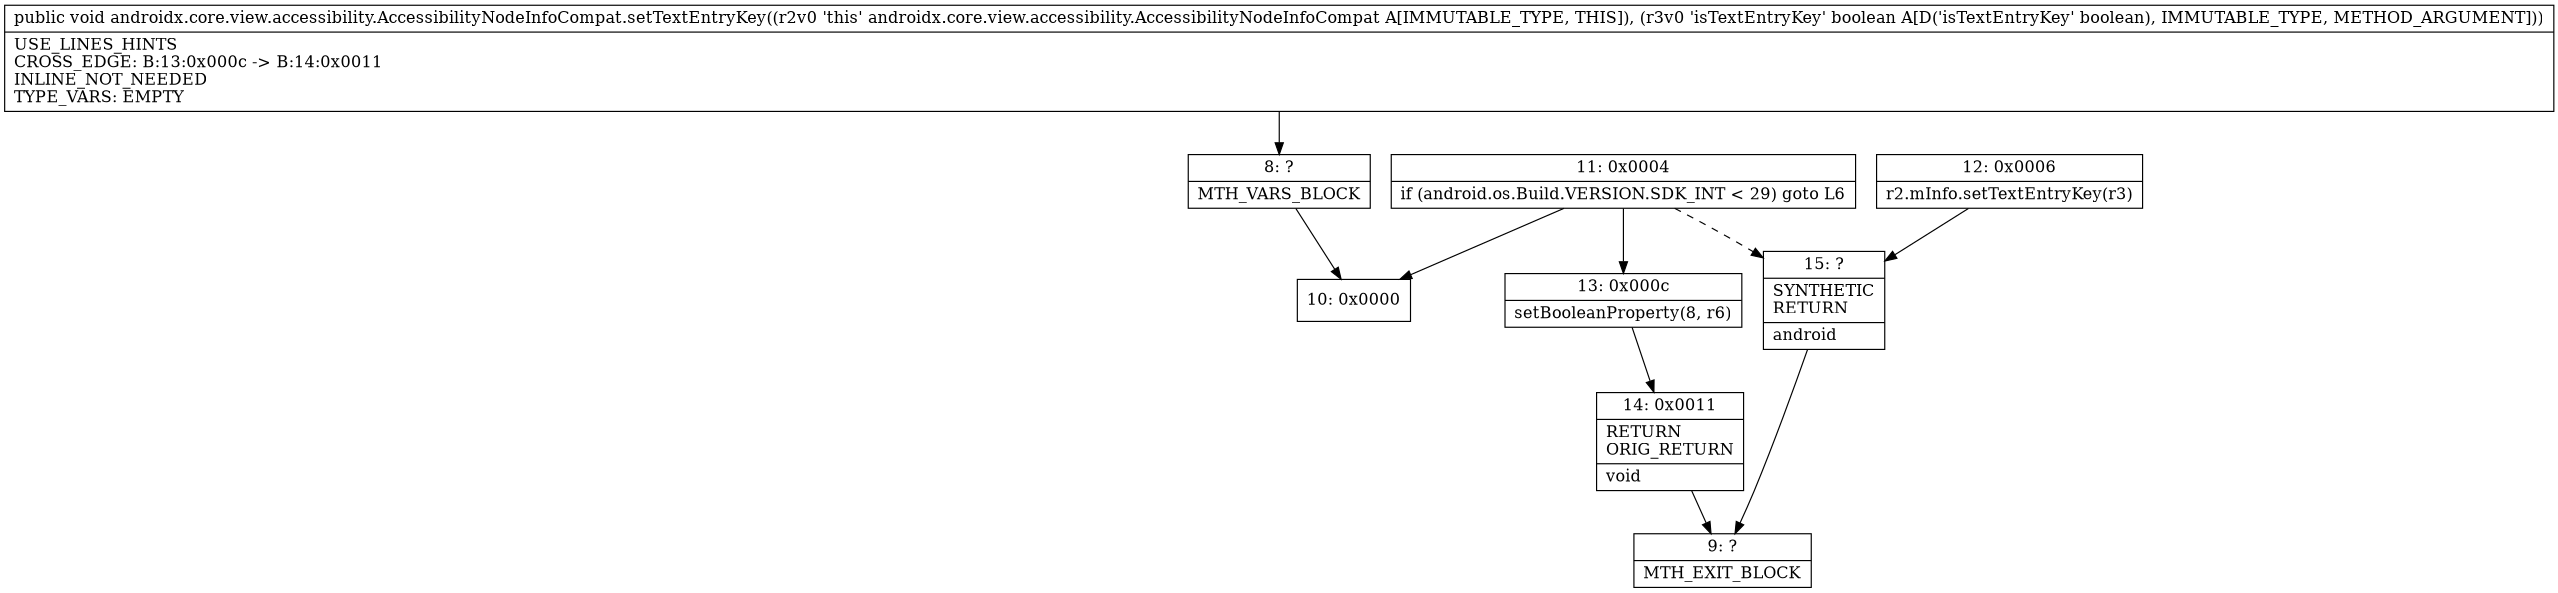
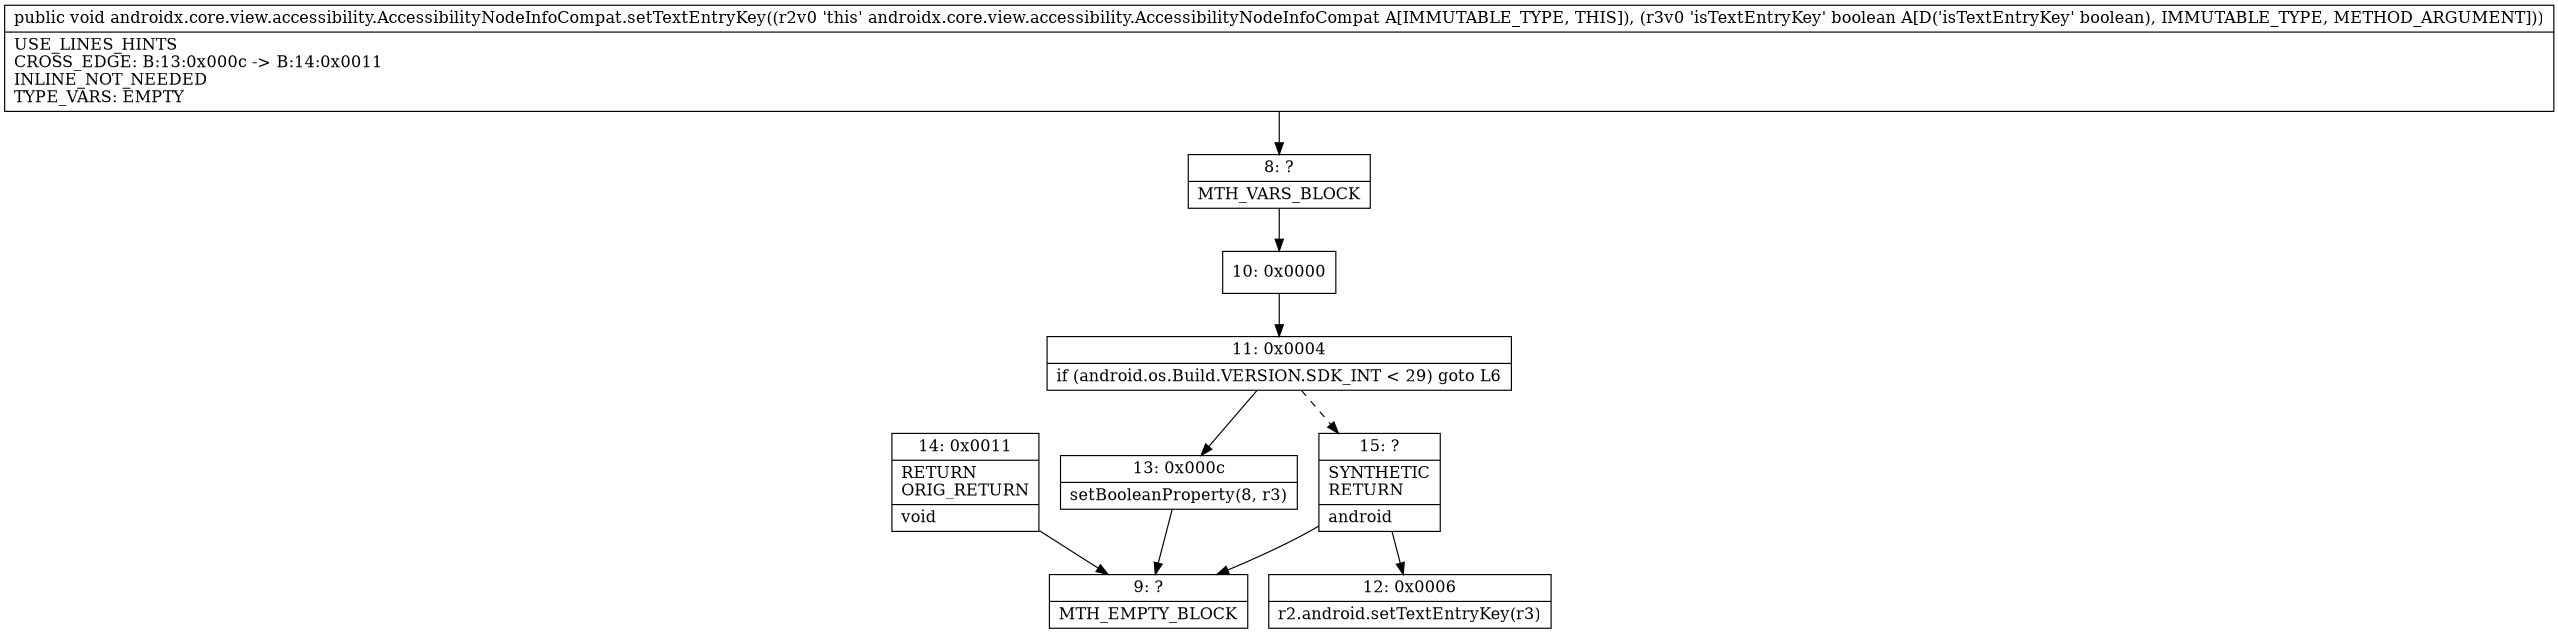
node "12: 0x0006": text "r2.mInfo.setTextEntryKey(r3)" -> "r2.android.setTextEntryKey(r3)"
edge "12: 0x0006" -> "15: ?": reversed
edge "11: 0x0004" -> "10: 0x0000": reversed
node "13: 0x000c": text "setBooleanProperty(8, r6)" -> "setBooleanProperty(8, r3)"
edge "13: 0x000c" -> "14: 0x0011": now "13: 0x000c" -> "9: ?"
node "9: ?": text "MTH_EXIT_BLOCK" -> "MTH_EMPTY_BLOCK"
